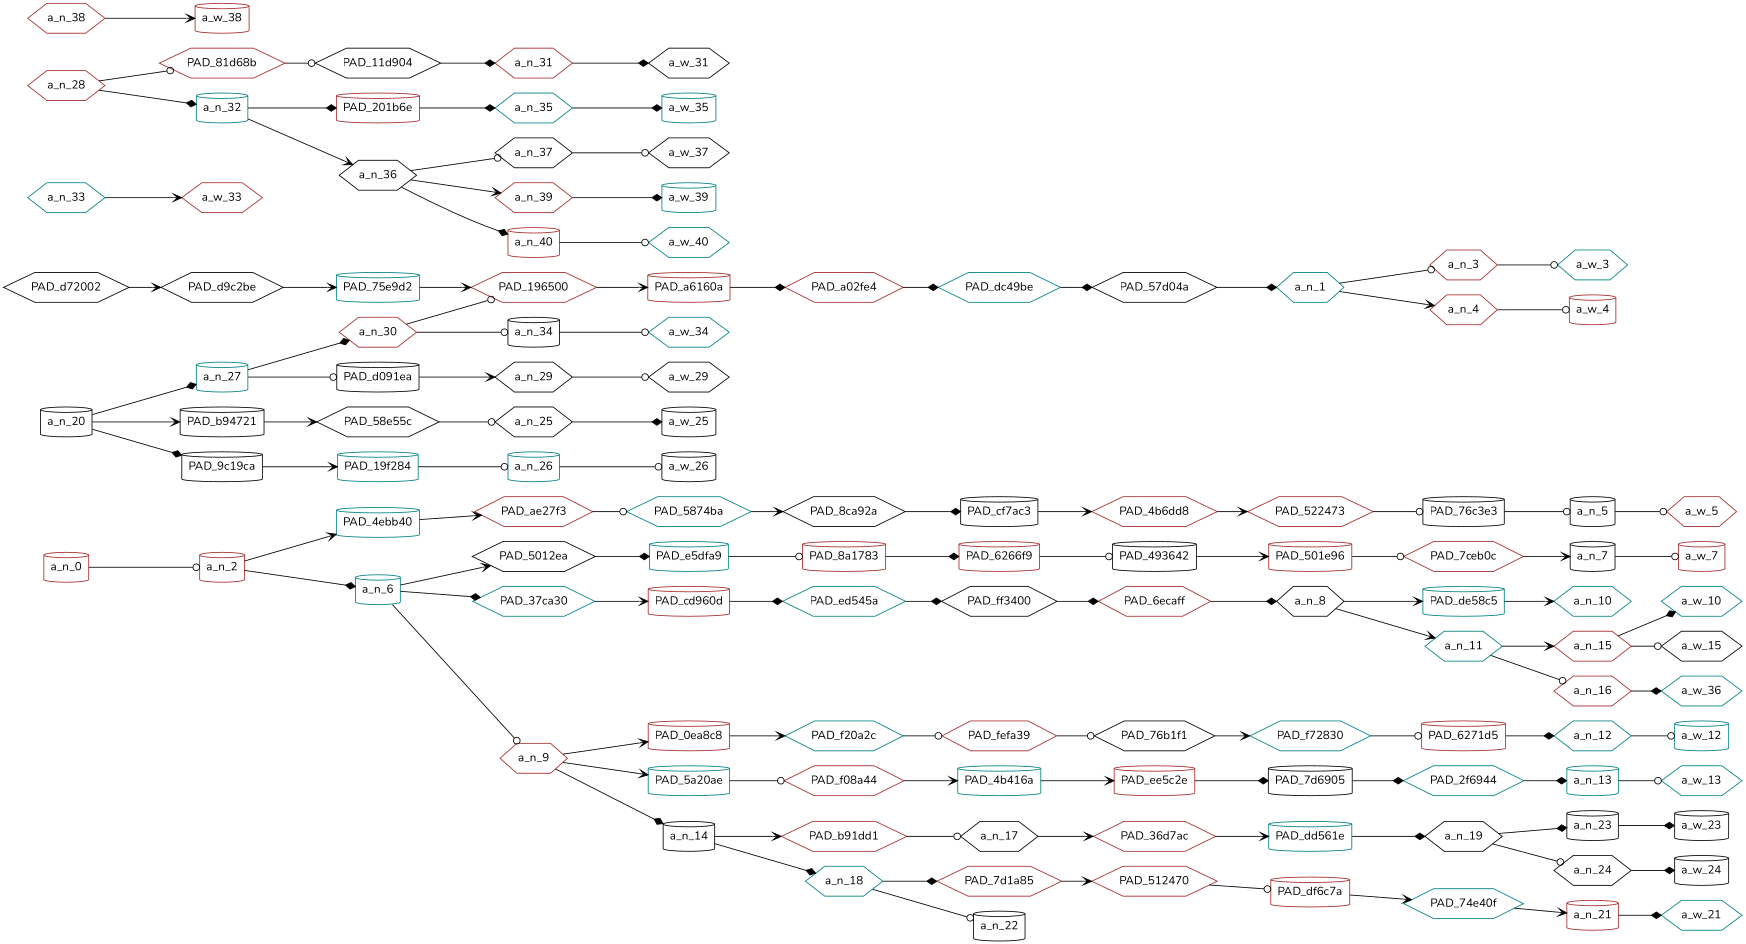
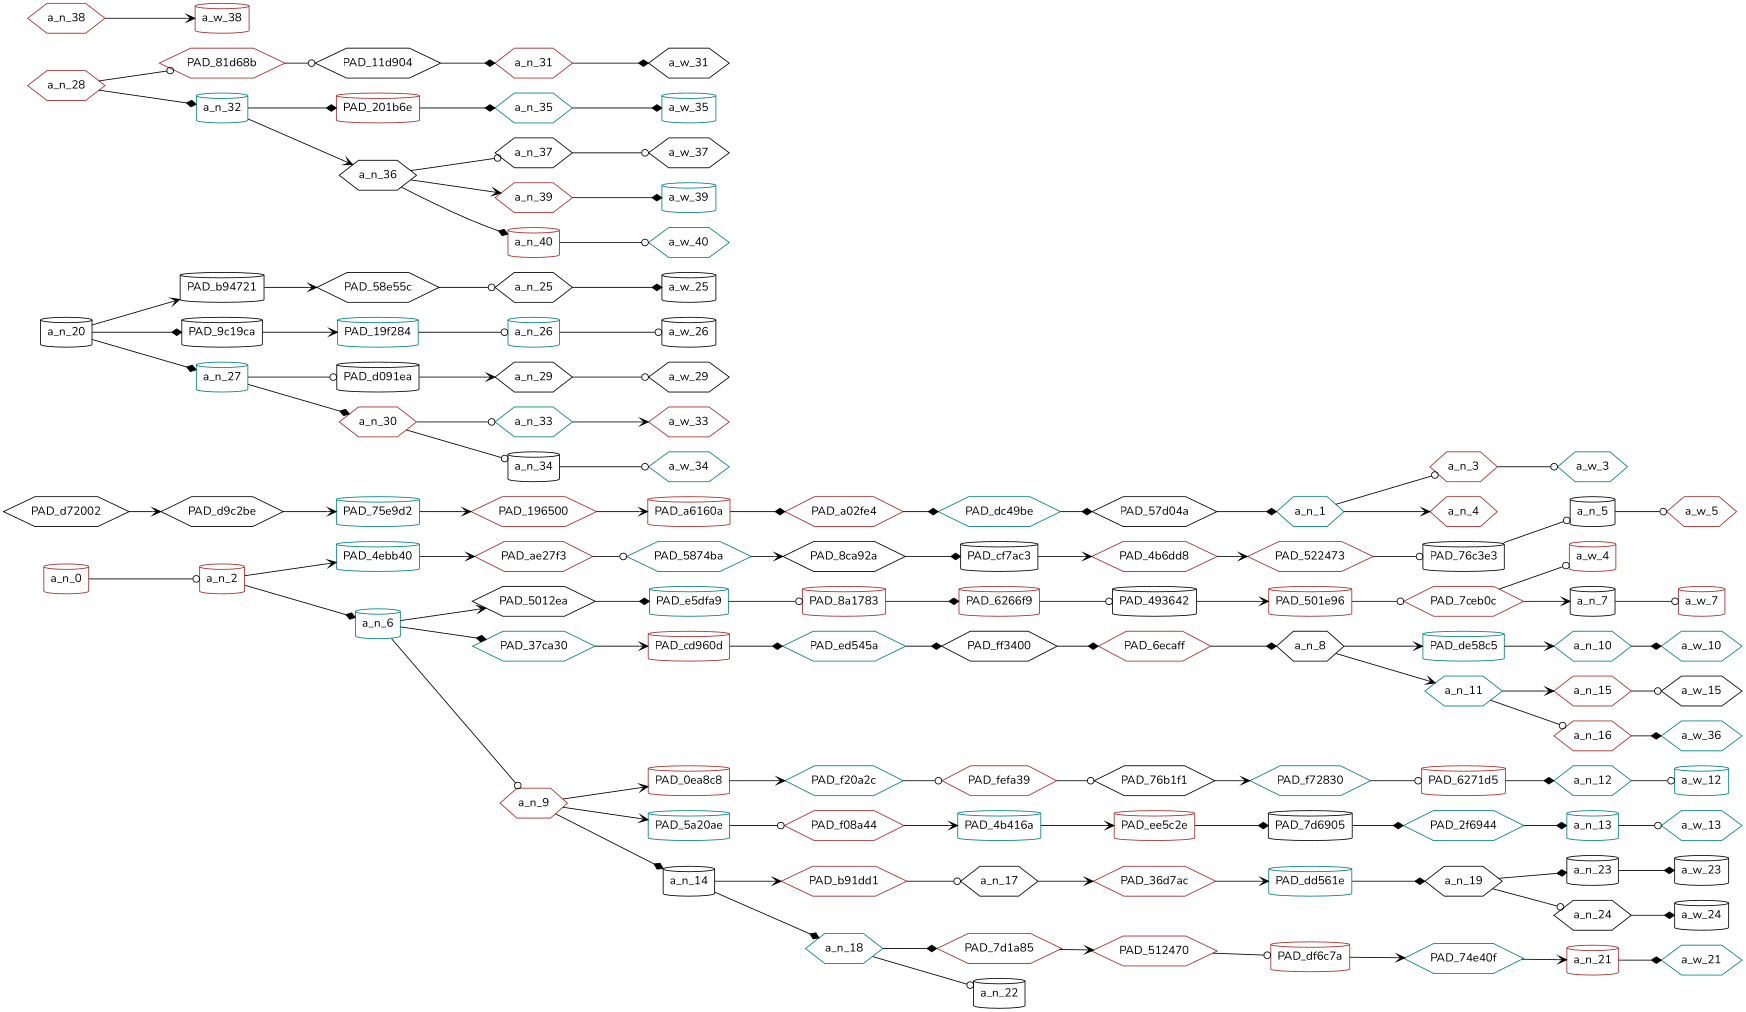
edge "a_n_4" -> "a_w_4": now "PAD_7ceb0c" -> "a_w_4"
edge "a_n_30" -> "PAD_196500": now "a_n_30" -> "a_n_33"
edge "a_n_15" -> "a_w_10": now "a_n_10" -> "a_w_10"
